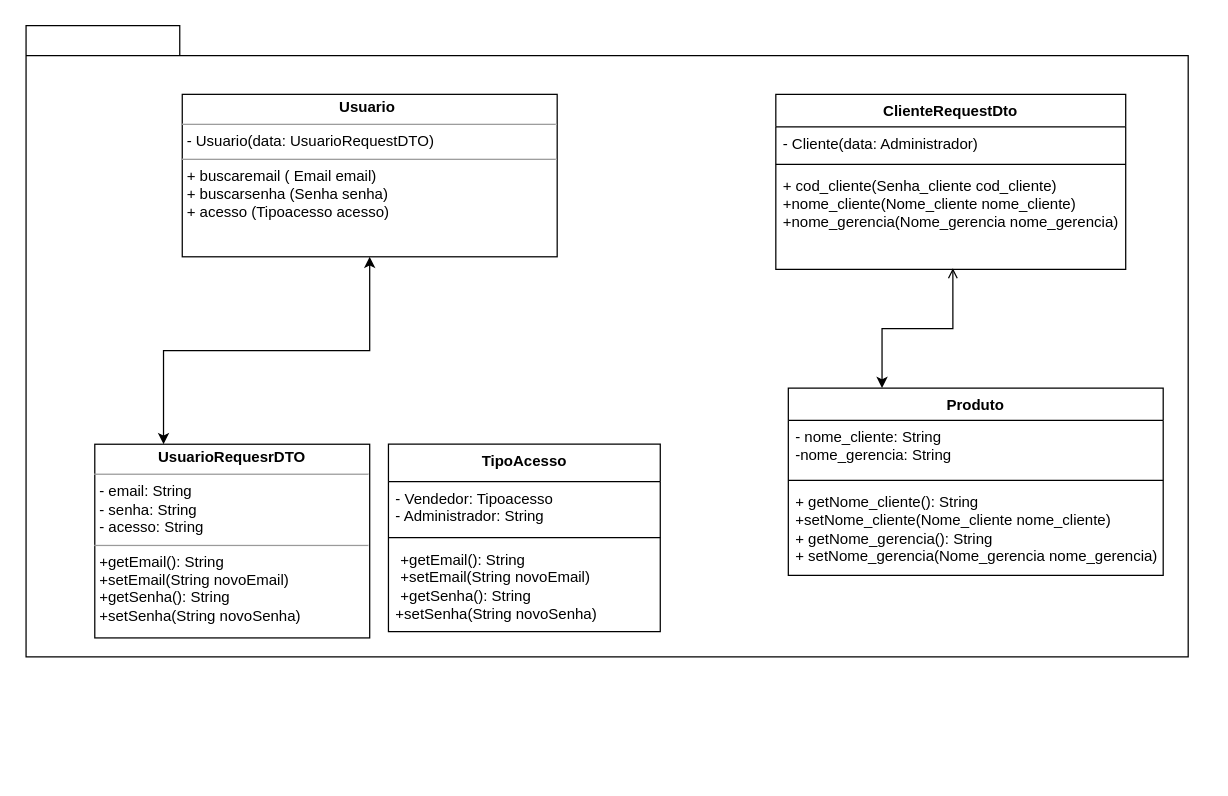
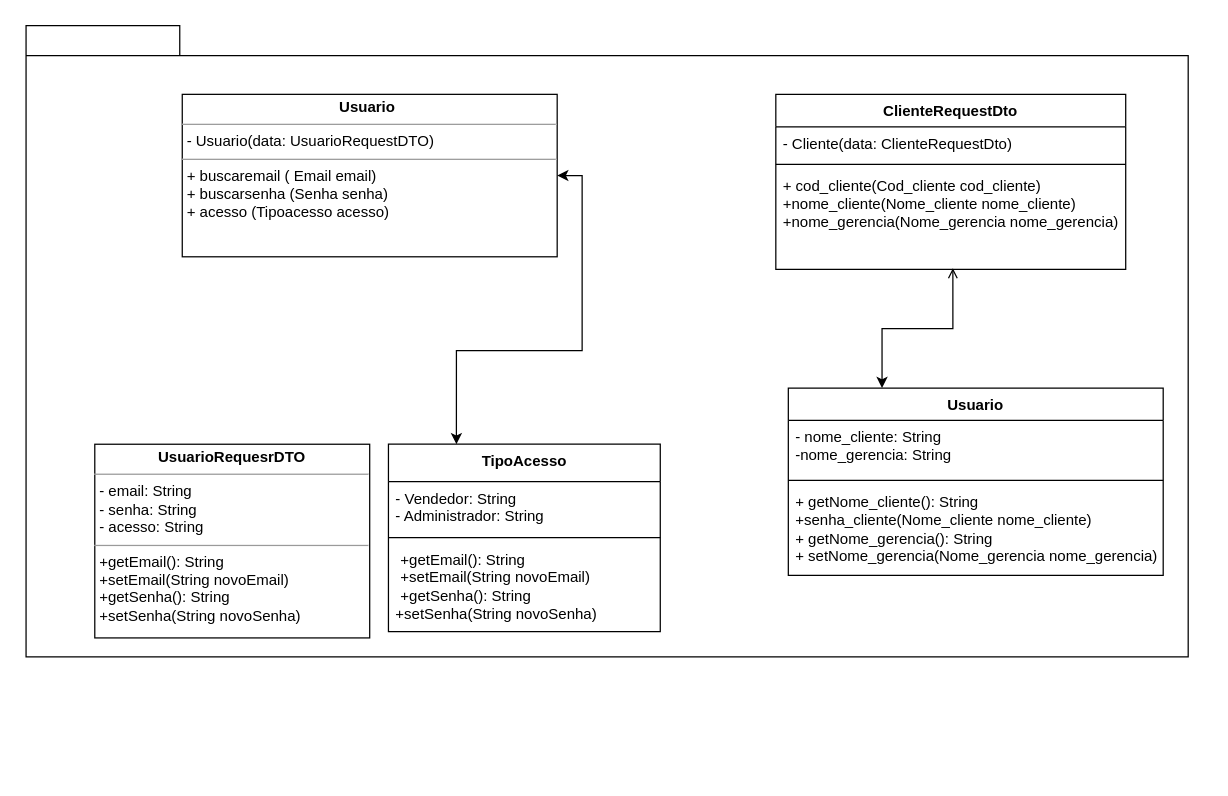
node "- Cliente(data: Administrador)": label "- Cliente(data: Administrador)" -> "- Cliente(data: ClienteRequestDto)"
node "+ cod_cliente(Senha_cliente cod_cliente) +nome_cliente(Nome_cliente nome_cliente) +nome_gerencia(Nome_gerencia nome_gerencia)": label "+ cod_cliente(Senha_cliente cod_cliente) +nome_cliente(Nome_cliente nome_cliente) +nome_gerencia(Nome_gerencia nome_gerencia)" -> "+ cod_cliente(Cod_cliente cod_cliente) +nome_cliente(Nome_cliente nome_cliente) +nome_gerencia(Nome_gerencia nome_gerencia)"
edge "Usuario - Usuario(data: UsuarioRequestDTO) + buscaremail ( Email email) + buscarsenha (Senha senha) + acesso (Tipoacesso acesso)" -- "UsuarioRequesrDTO - email: String - senha: String - acesso: String +getEmail(): String +setEmail(String novoEmail) +getSenha(): String +setSenha(String novoSenha)": removed
edge "Usuario - Usuario(data: UsuarioRequestDTO) + buscaremail ( Email email) + buscarsenha (Senha senha) + acesso (Tipoacesso acesso)" -- "TipoAcesso": added
node "Produto": label "Produto" -> "Usuario"
node "- Vendedor: Tipoacesso - Administrador: String": label "- Vendedor: Tipoacesso - Administrador: String" -> "- Vendedor: String - Administrador: String"
node "+ getNome_cliente(): String +setNome_cliente(Nome_cliente nome_cliente) + getNome_gerencia(): String + setNome_gerencia(Nome_gerencia nome_gerencia)": label "+ getNome_cliente(): String +setNome_cliente(Nome_cliente nome_cliente) + getNome_gerencia(): String + setNome_gerencia(Nome_gerencia nome_gerencia)" -> "+ getNome_cliente(): String +senha_cliente(Nome_cliente nome_cliente) + getNome_gerencia(): String + setNome_gerencia(Nome_gerencia nome_gerencia)"
